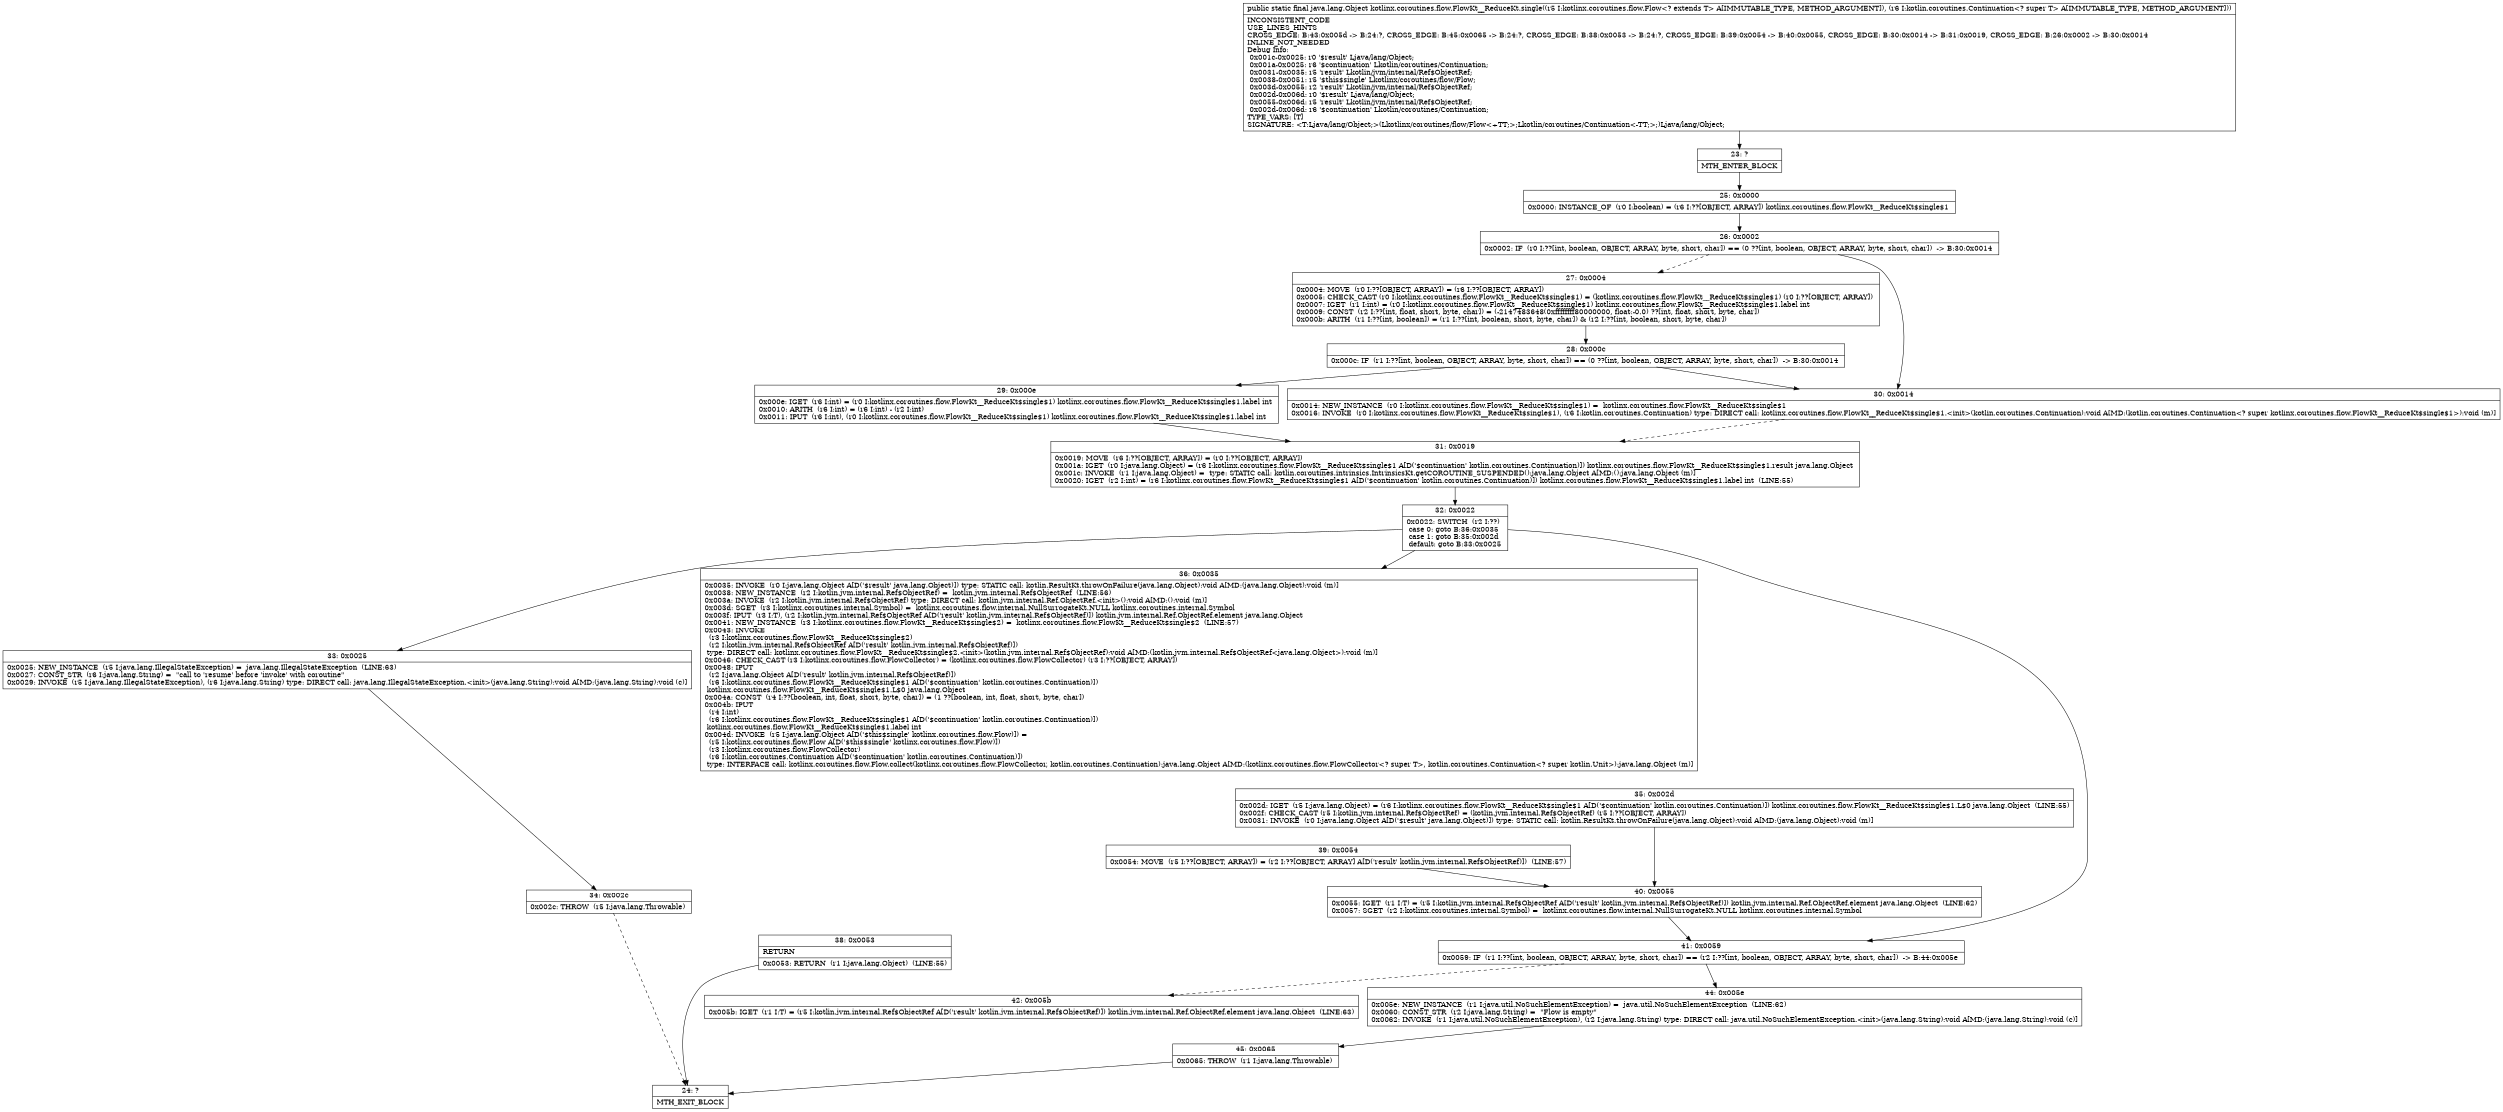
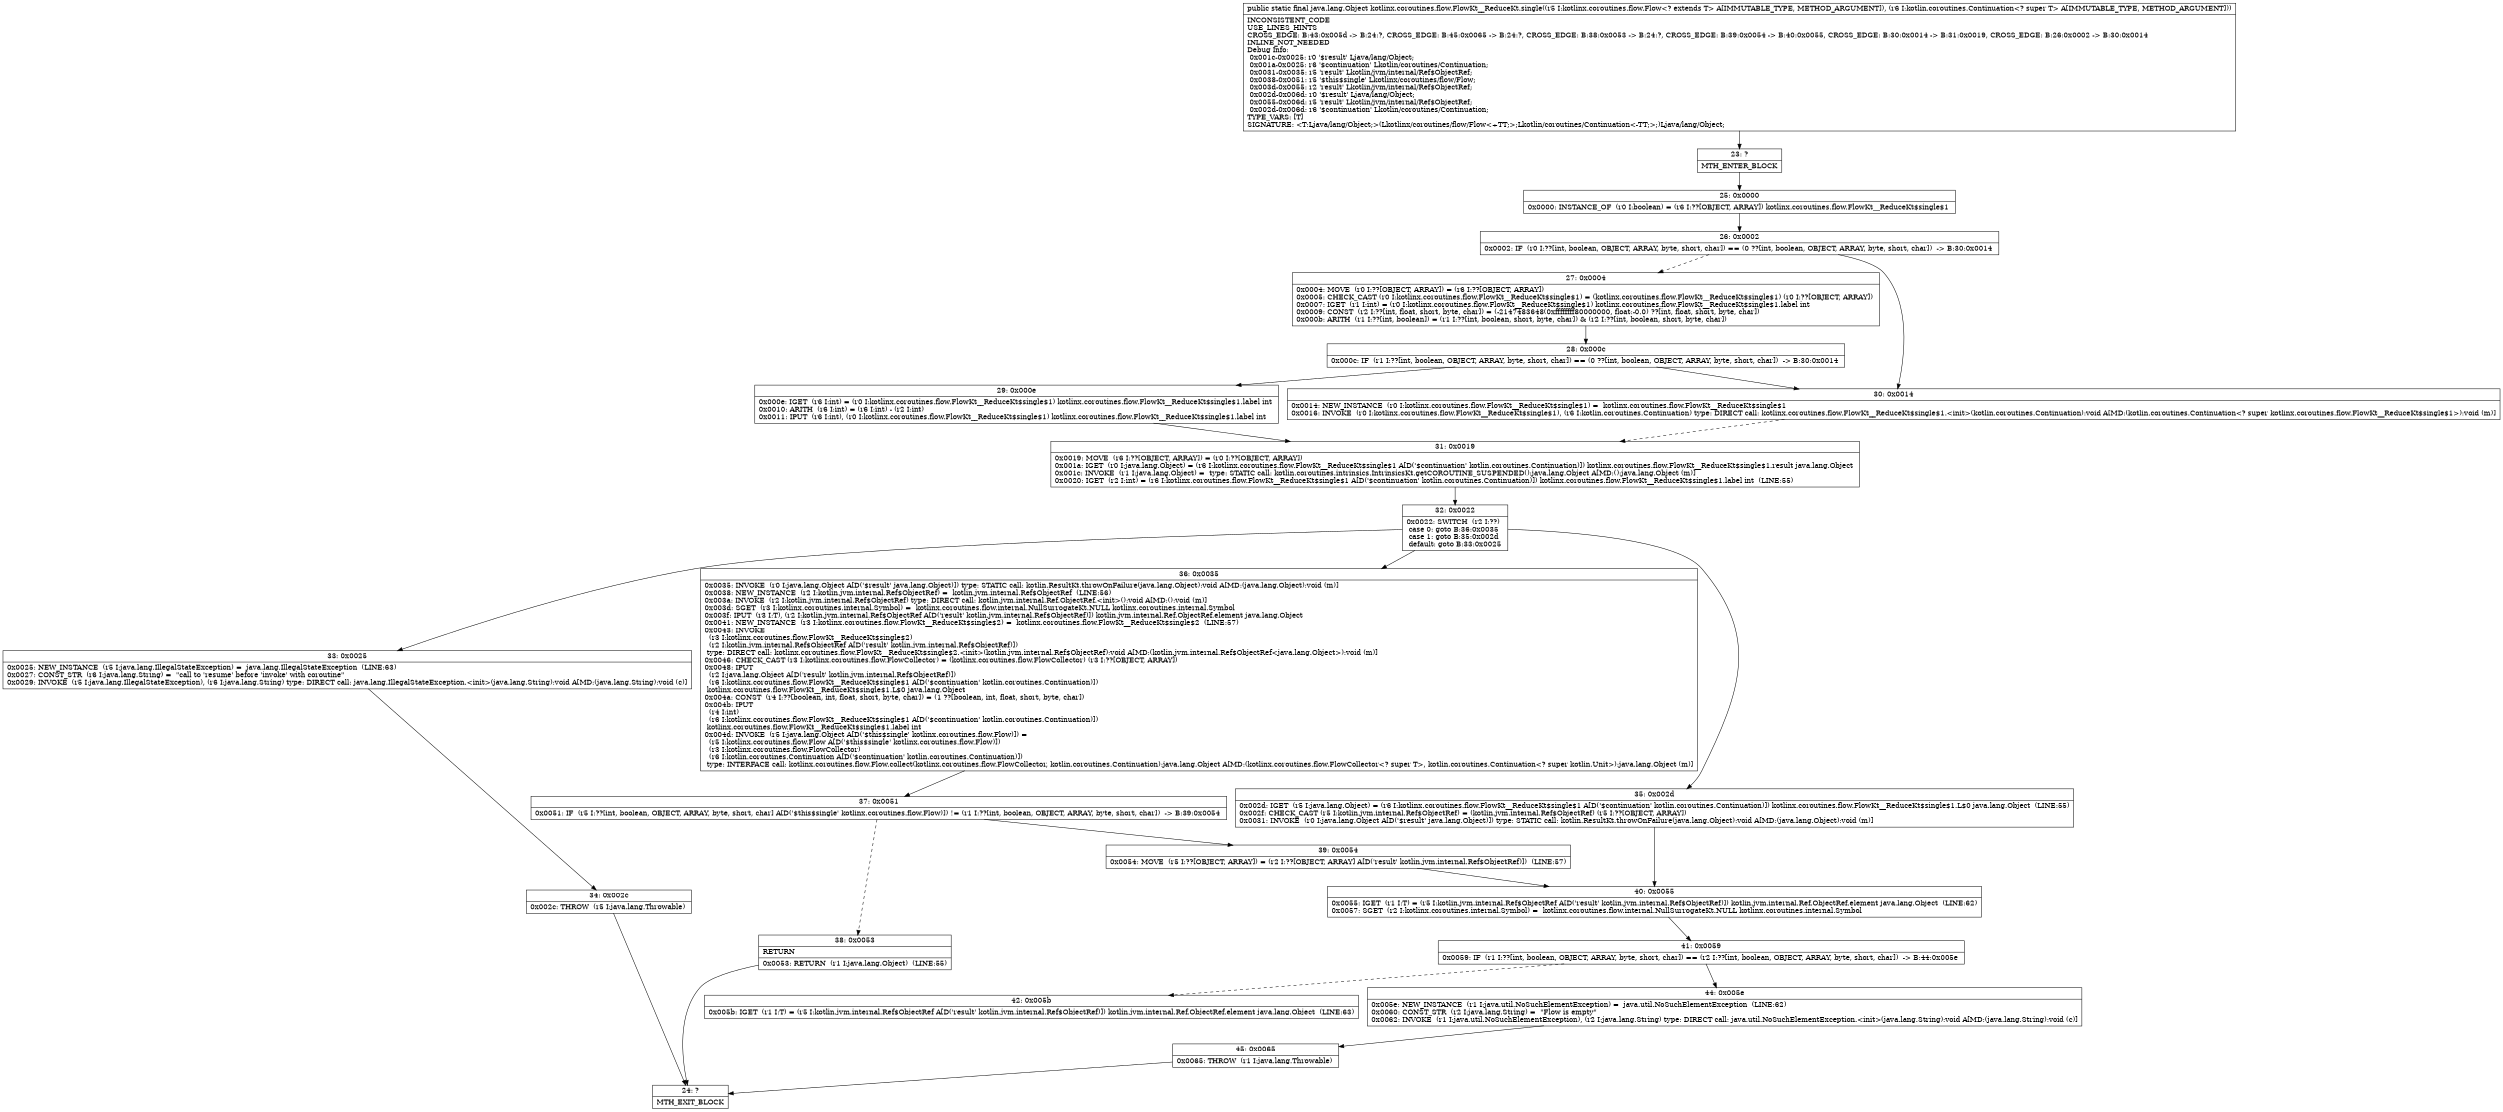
edge "32: 0x0022" -> "41: 0x0059": now "32: 0x0022" -> "35: 0x002d"
node "37: 0x0051": added
edge "34: 0x002c" -> "24: ?": style dashed -> solid
